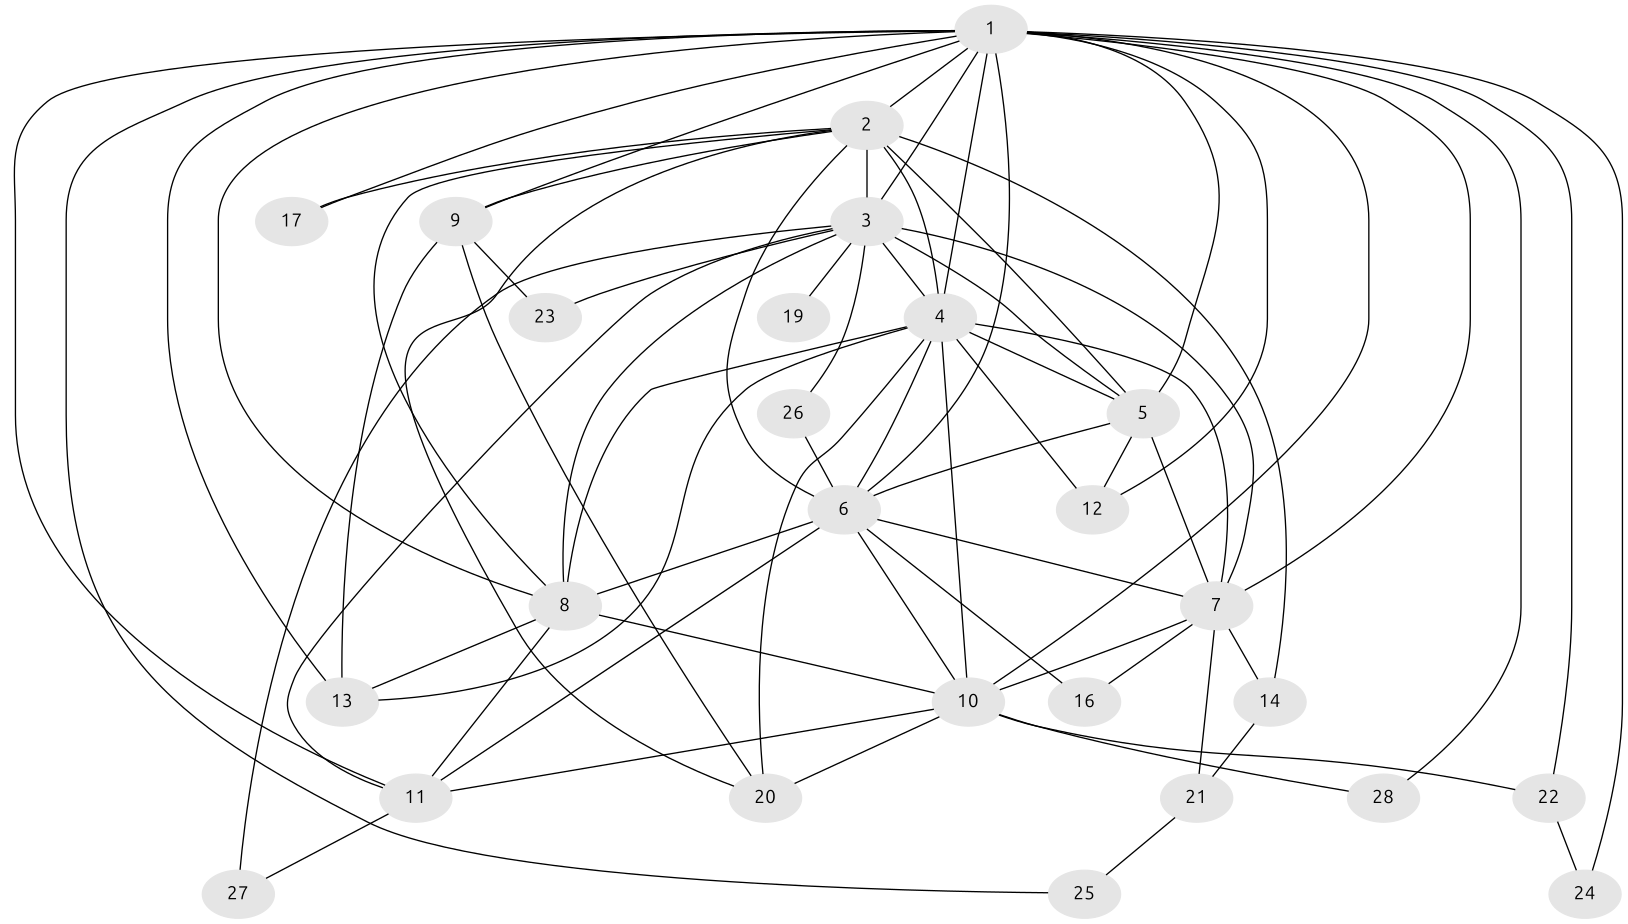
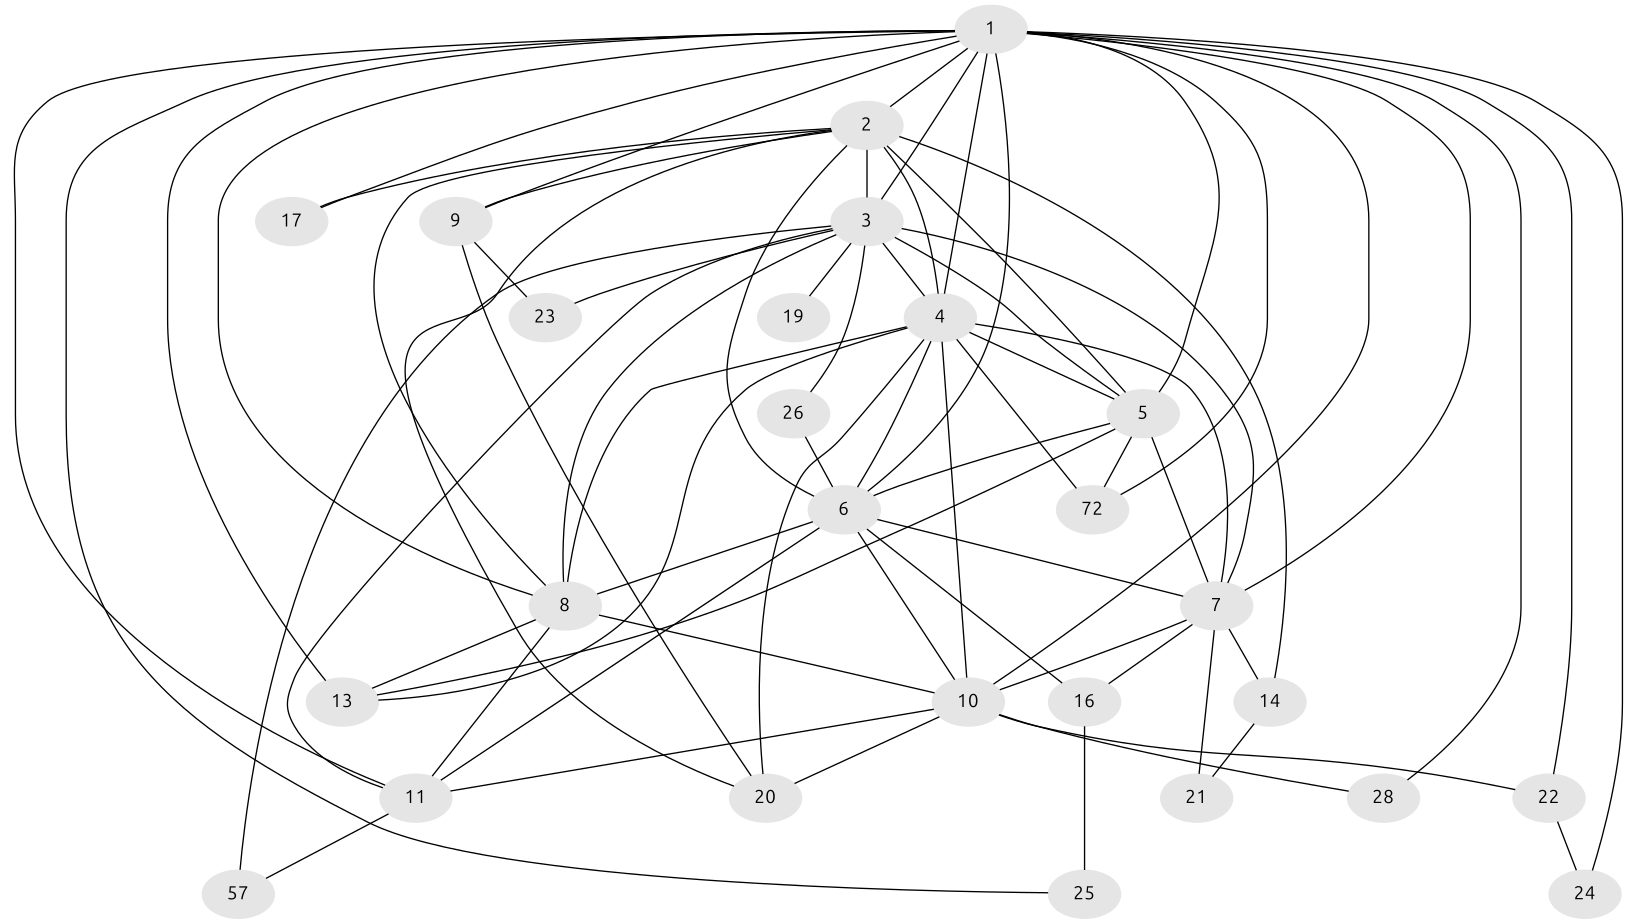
edge "9" -- "13": now "5" -- "13"
node "12": label "12" -> "72"
edge "21" -- "25": now "16" -- "25"
node "27": label "27" -> "57"
